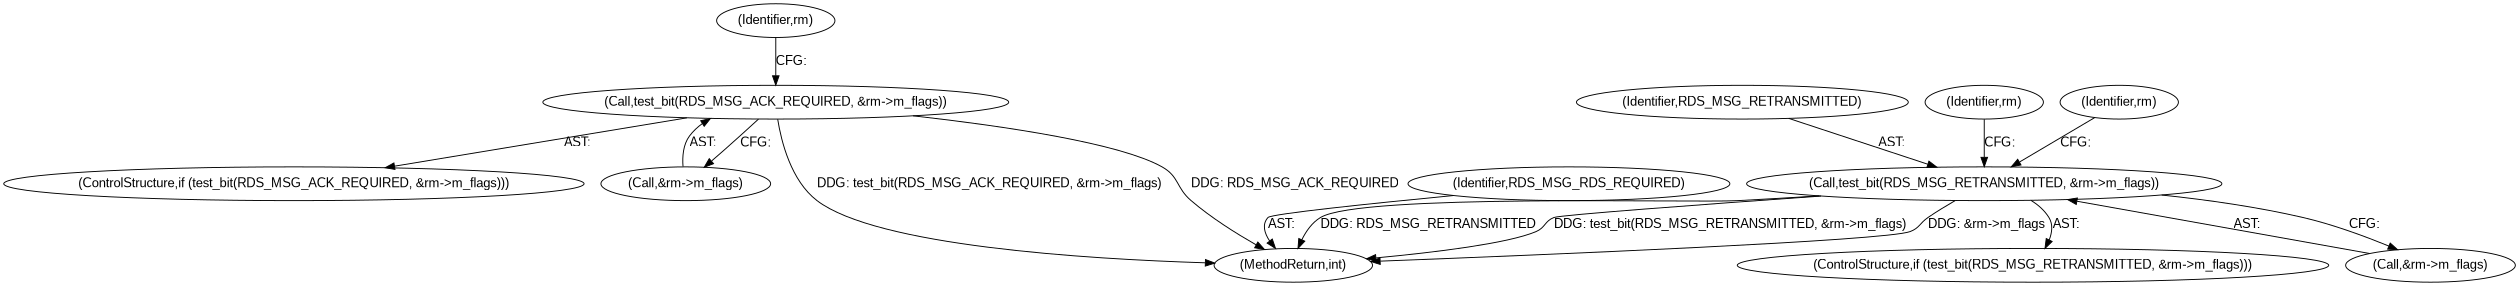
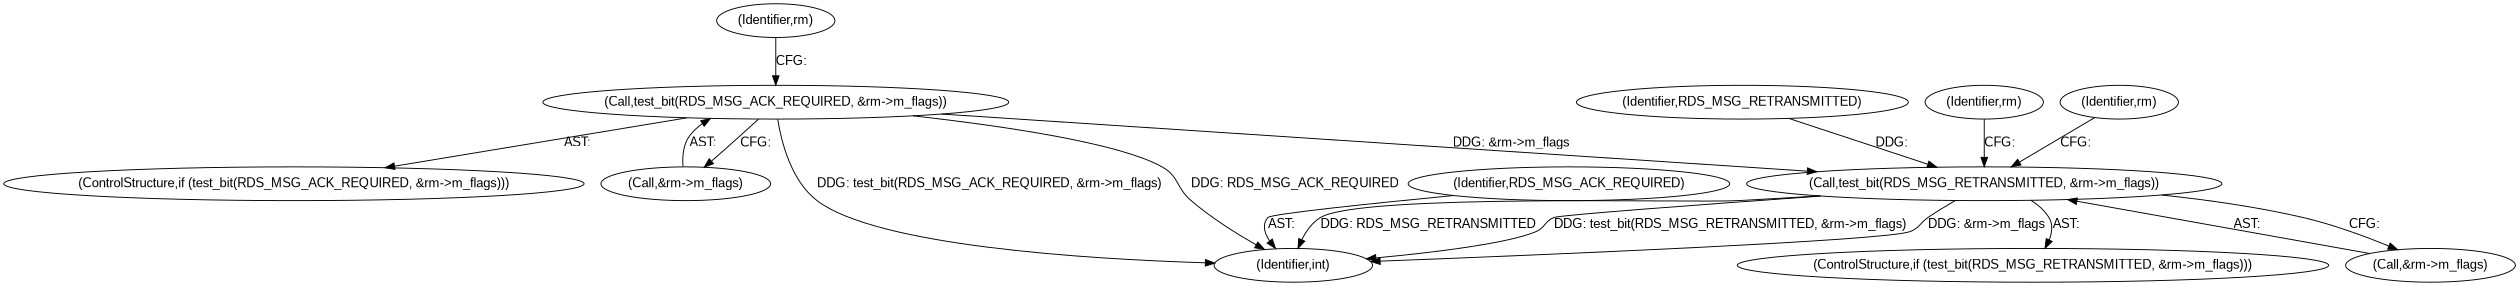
edge "(Call,test_bit(RDS_MSG_ACK_REQUIRED, &rm->m_flags))" -> "(Call,test_bit(RDS_MSG_RETRANSMITTED, &rm->m_flags))": added, label "DDG: &rm->m_flags"
edge "(Identifier,RDS_MSG_RETRANSMITTED)" -> "(Call,test_bit(RDS_MSG_RETRANSMITTED, &rm->m_flags))": label "AST: " -> "DDG: "
node "(Identifier,RDS_MSG_RDS_REQUIRED)": label "(Identifier,RDS_MSG_RDS_REQUIRED)" -> "(Identifier,RDS_MSG_ACK_REQUIRED)"
node "(MethodReturn,int)": label "(MethodReturn,int)" -> "(Identifier,int)"
